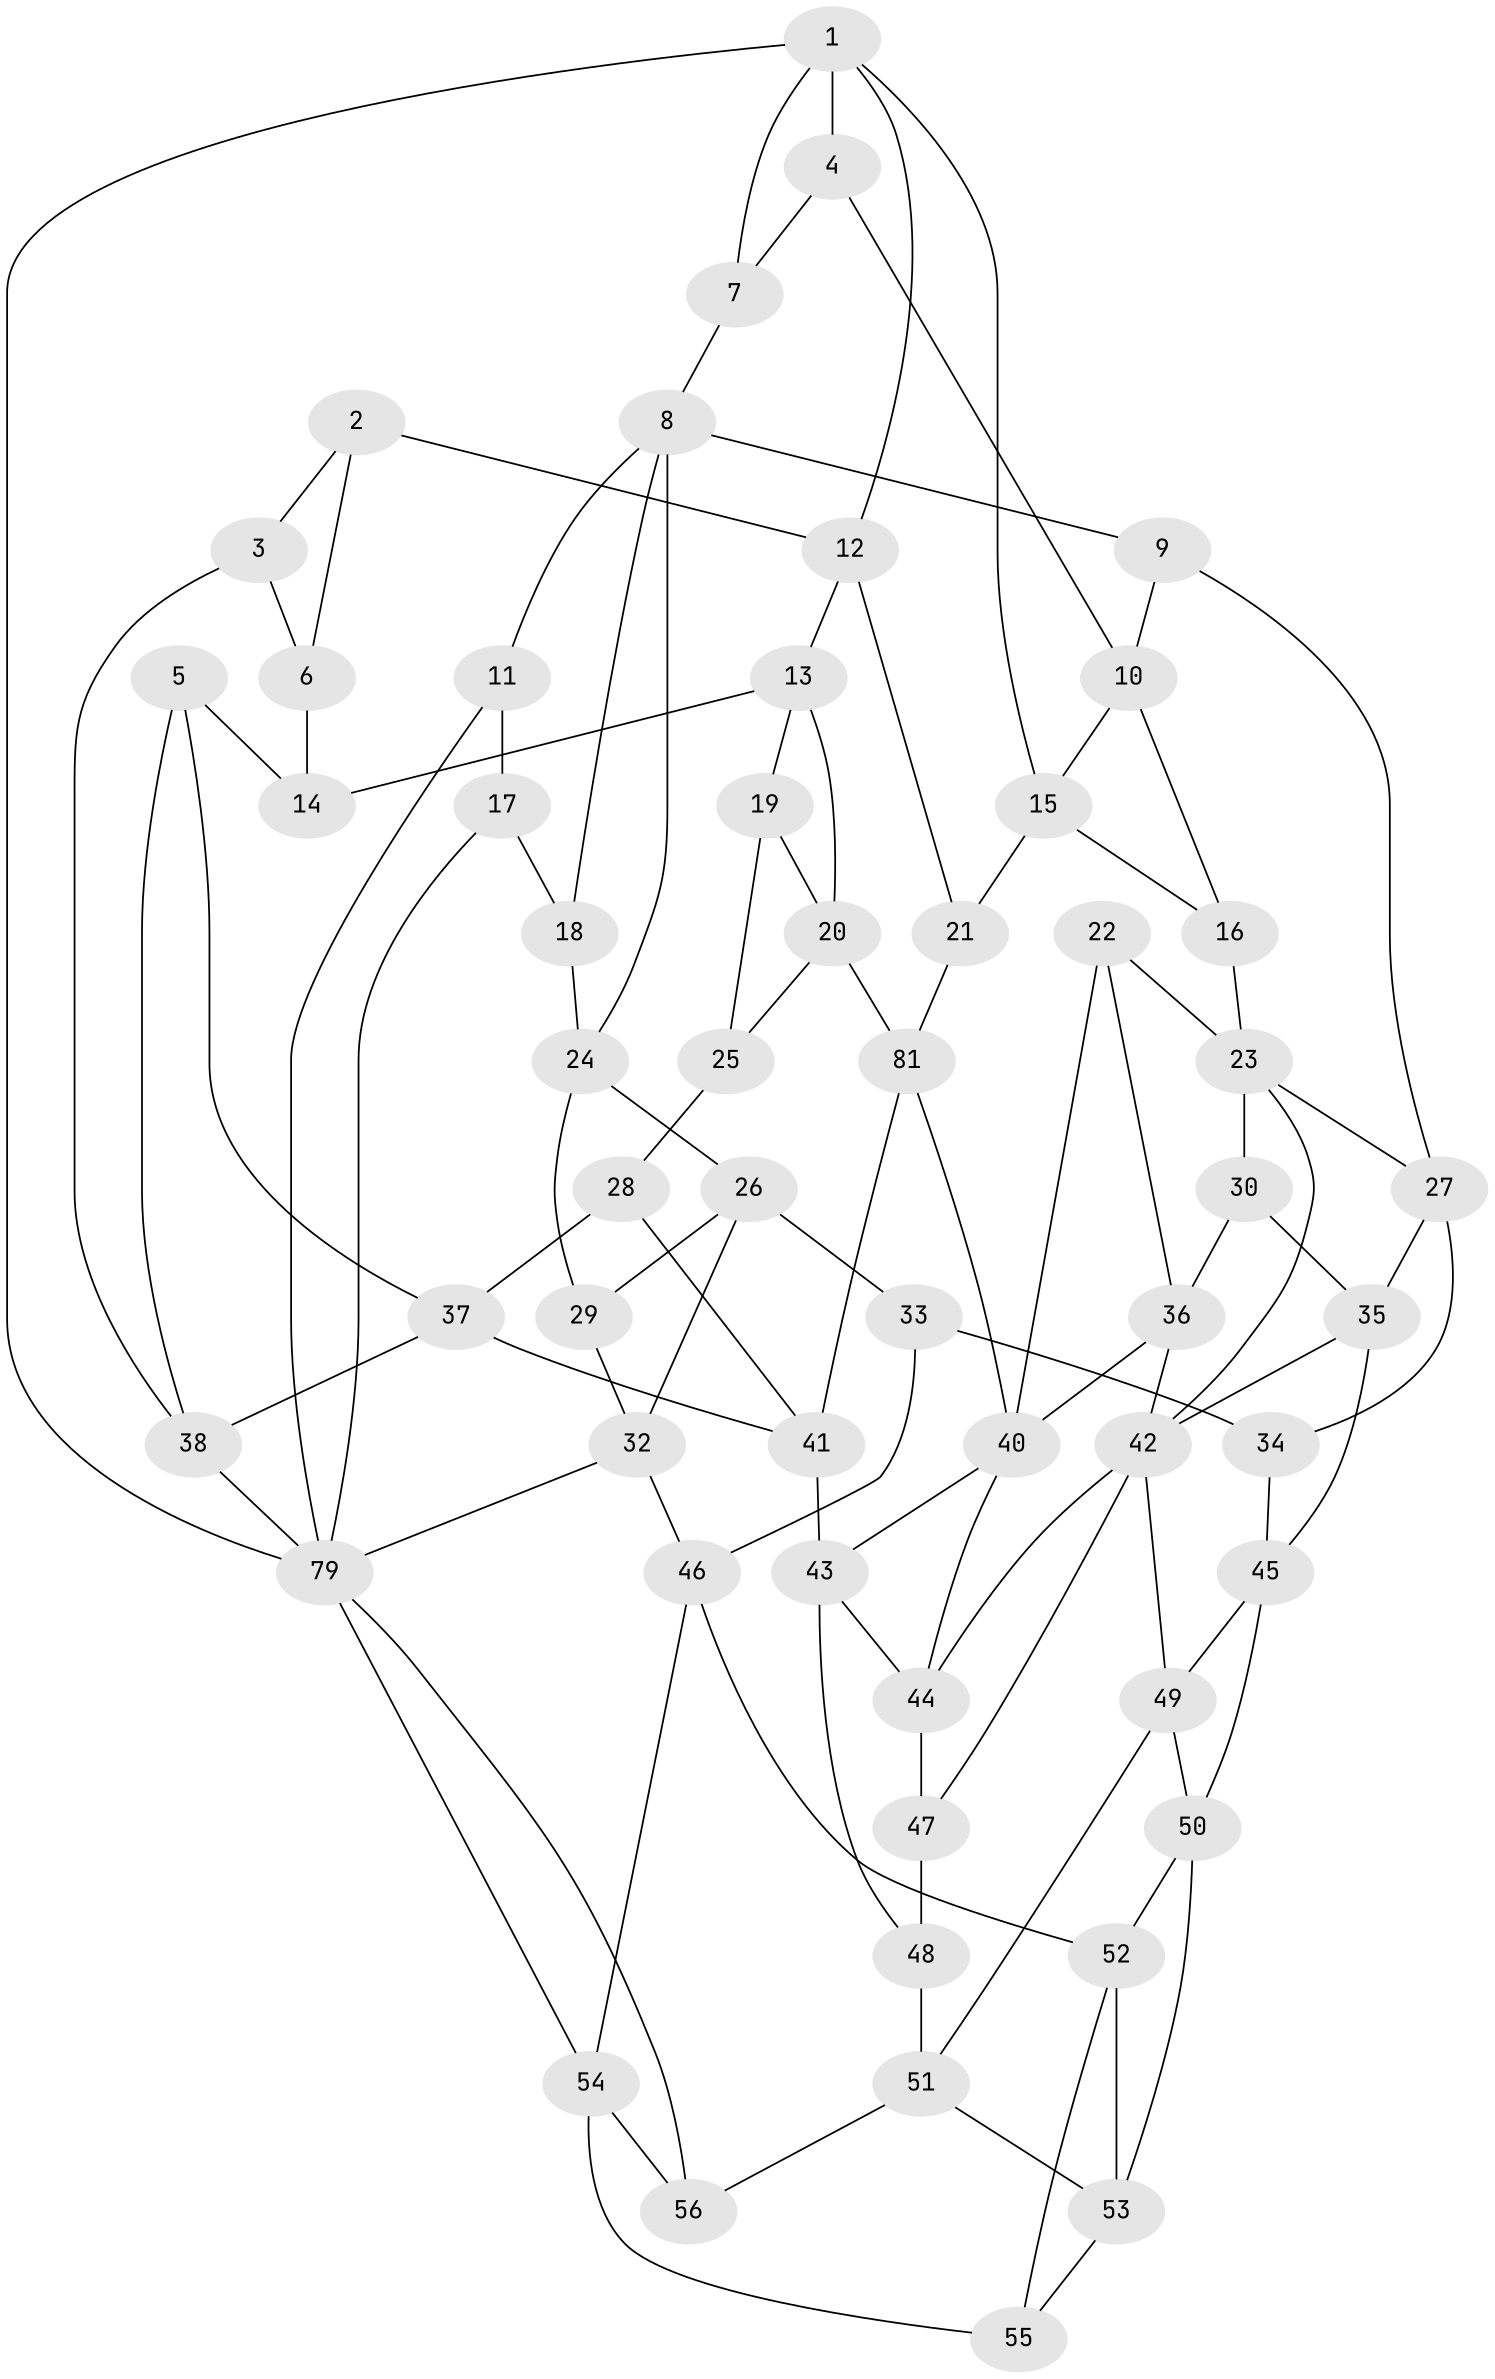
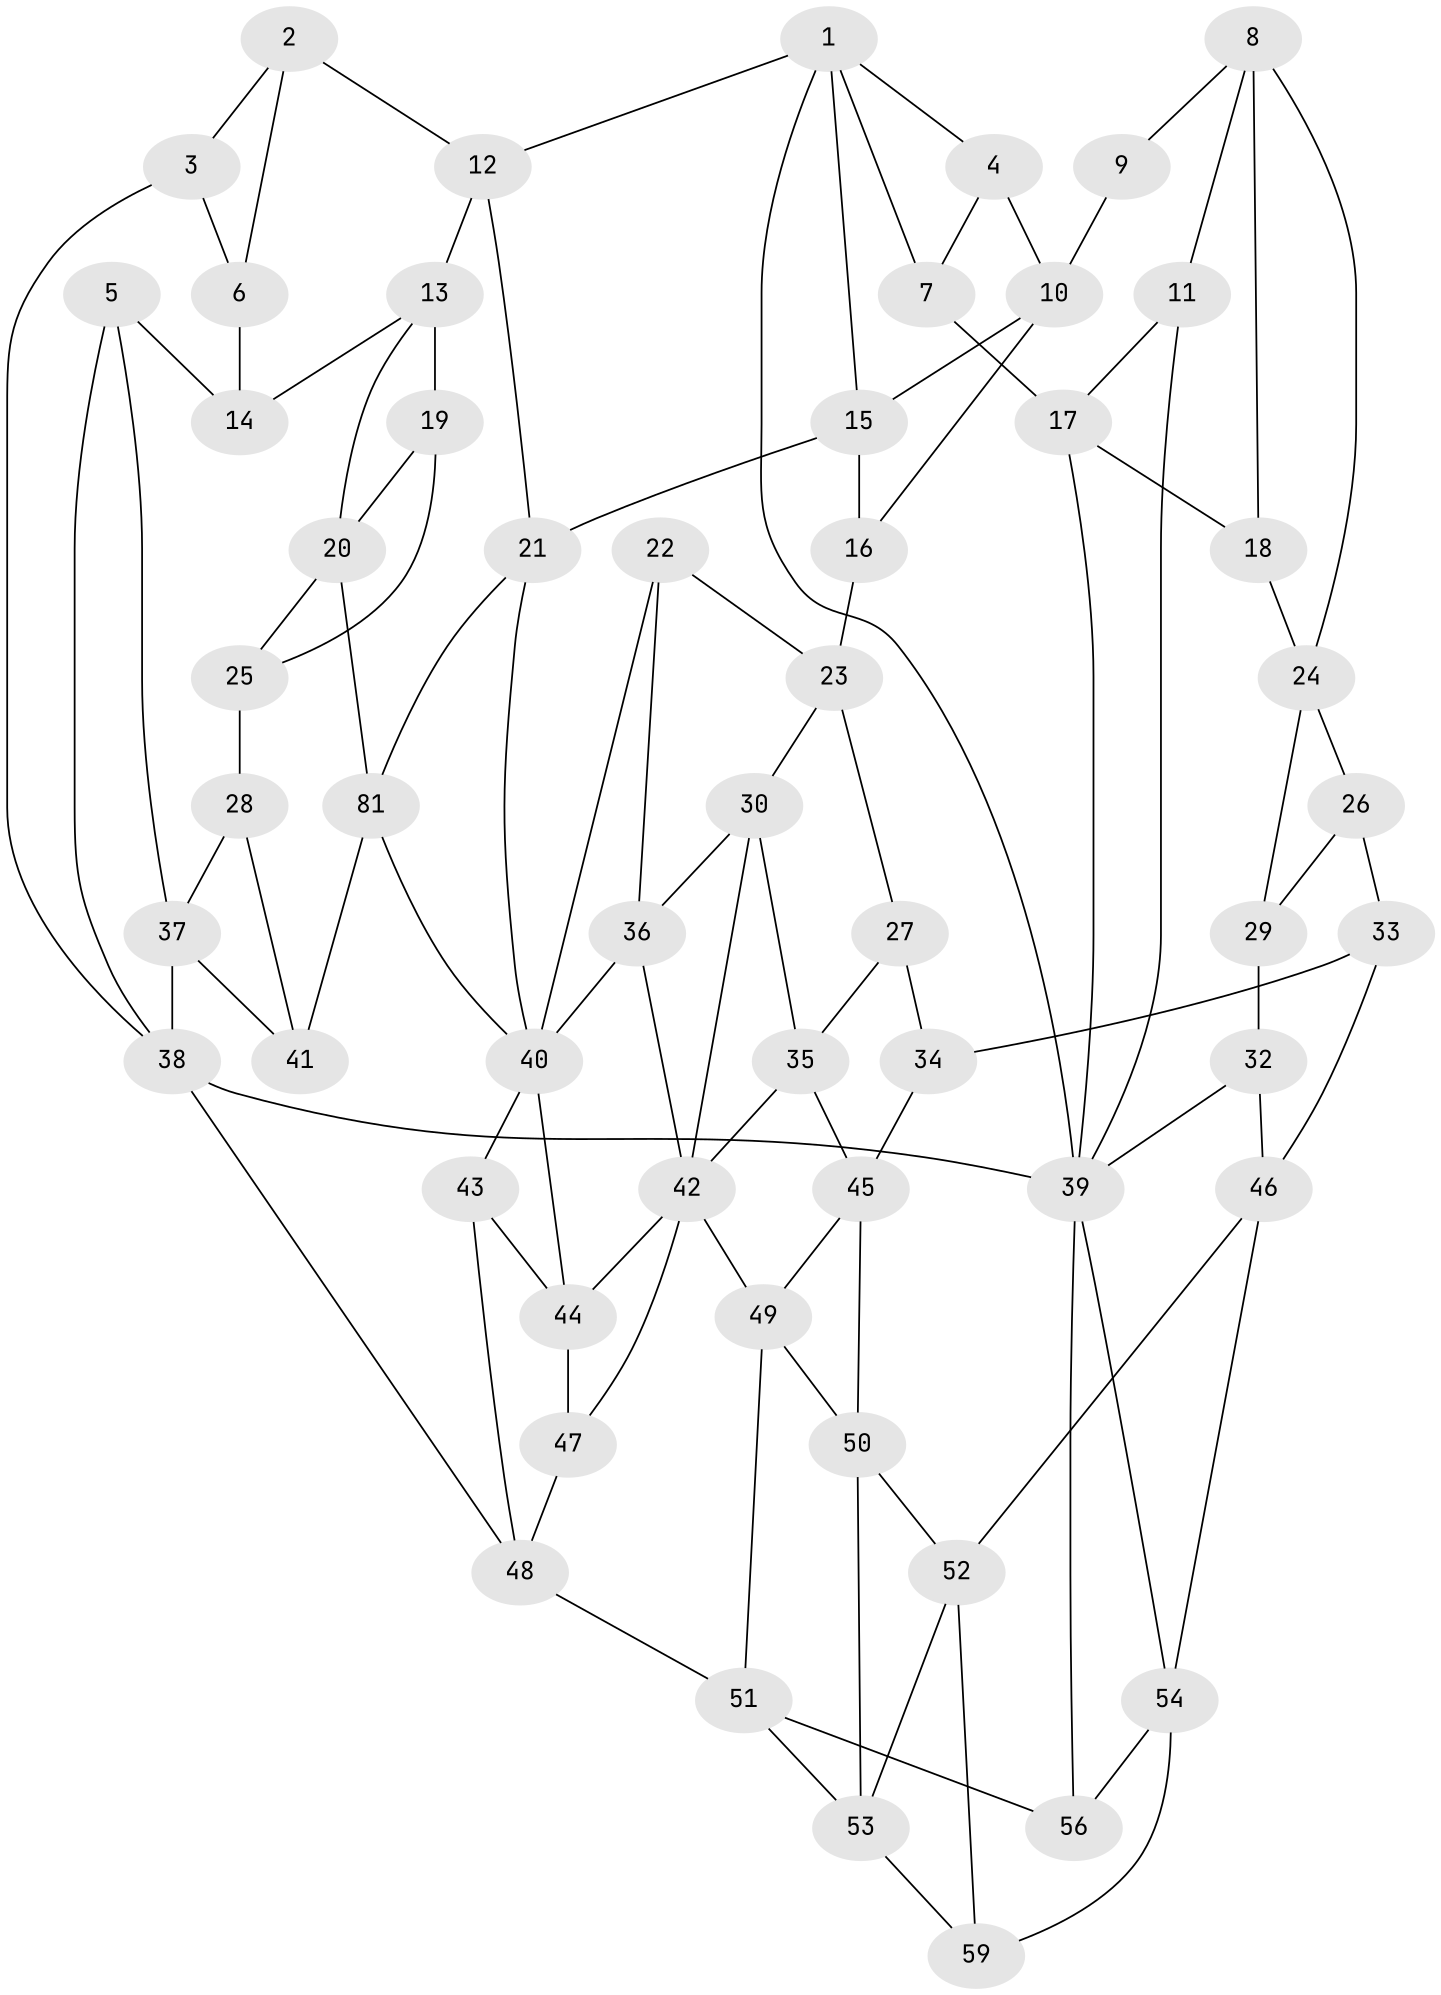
edge "7" -- "8": now "7" -- "17"
edge "21" -- "40": added
edge "9" -- "27": removed
edge "23" -- "42": now "30" -- "42"
edge "38" -- "48": added
edge "26" -- "32": removed
edge "41" -- "43": removed
node "79": label "79" -> "39"
node "55": label "55" -> "59"
